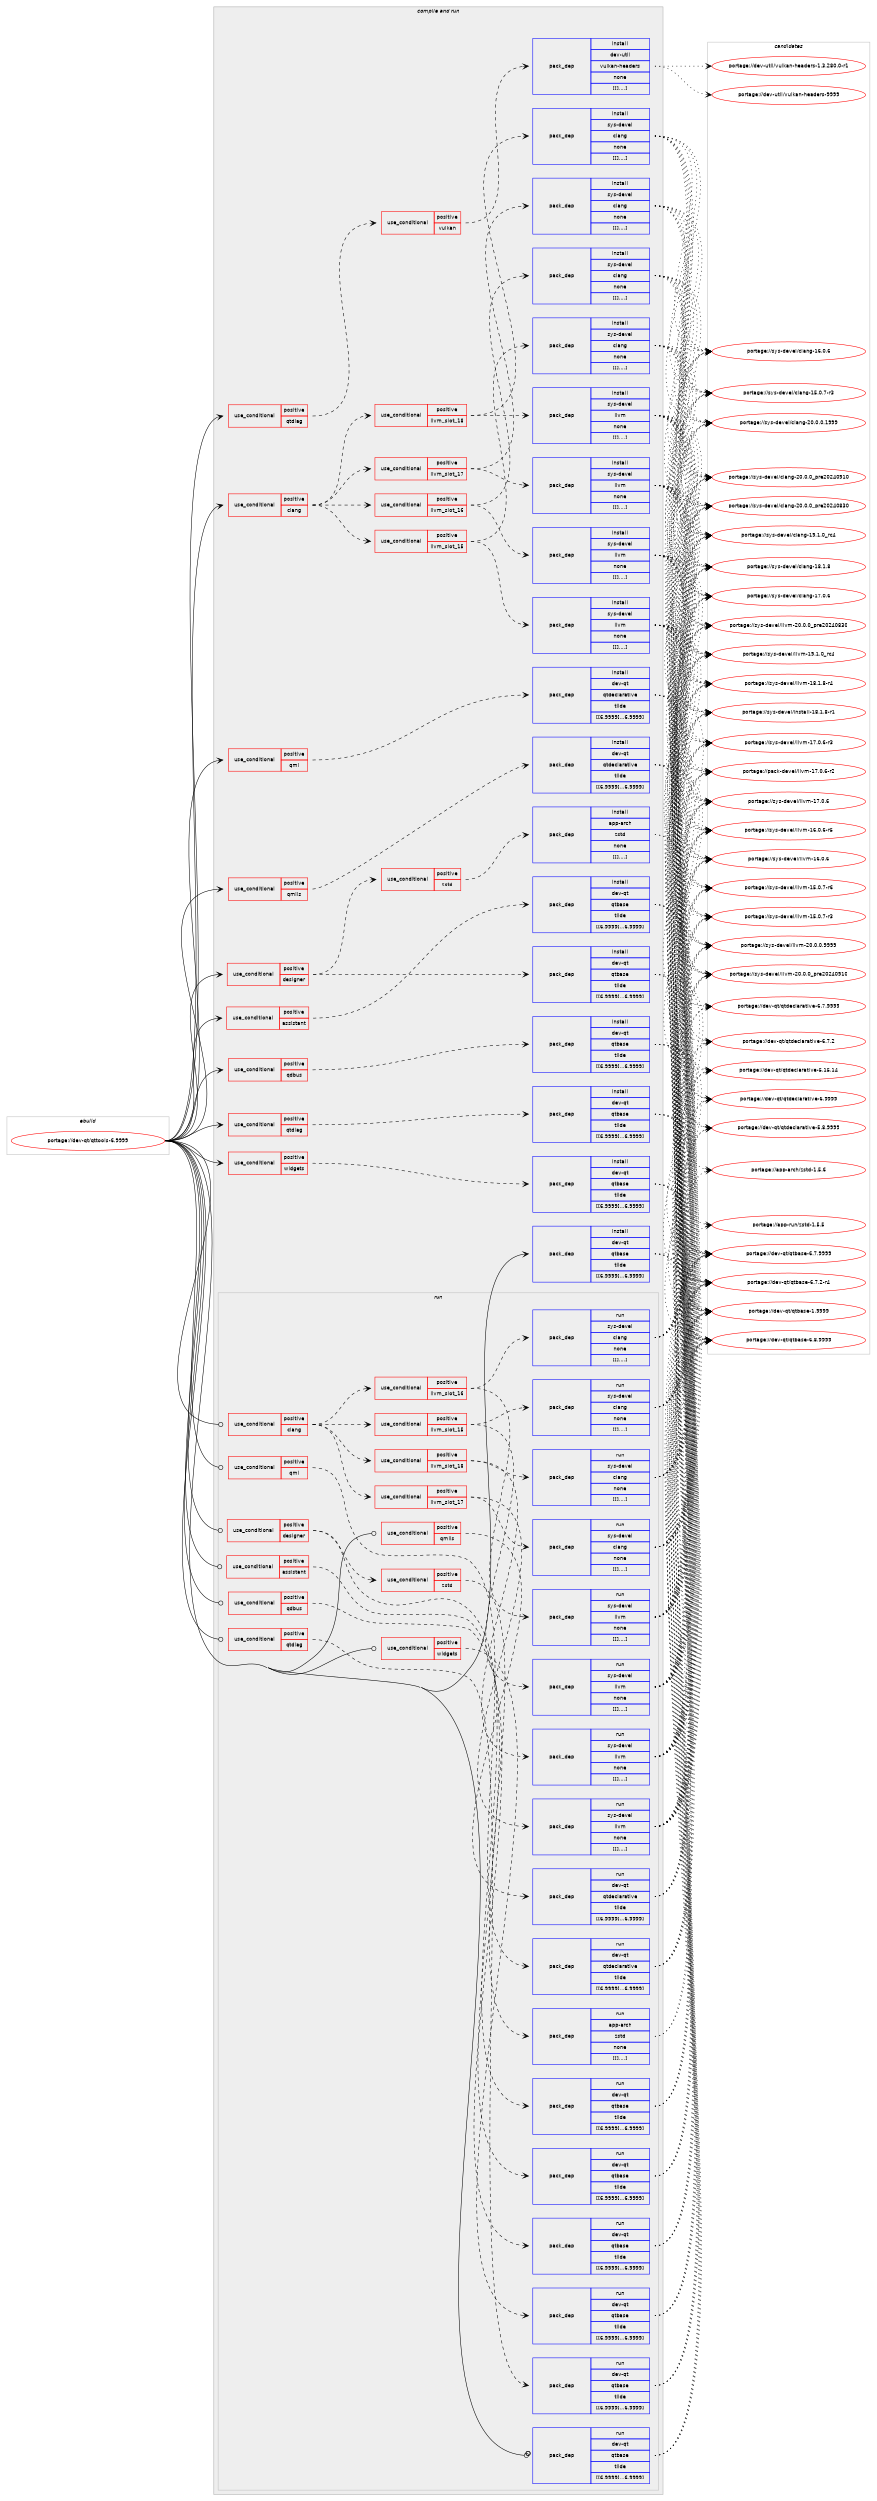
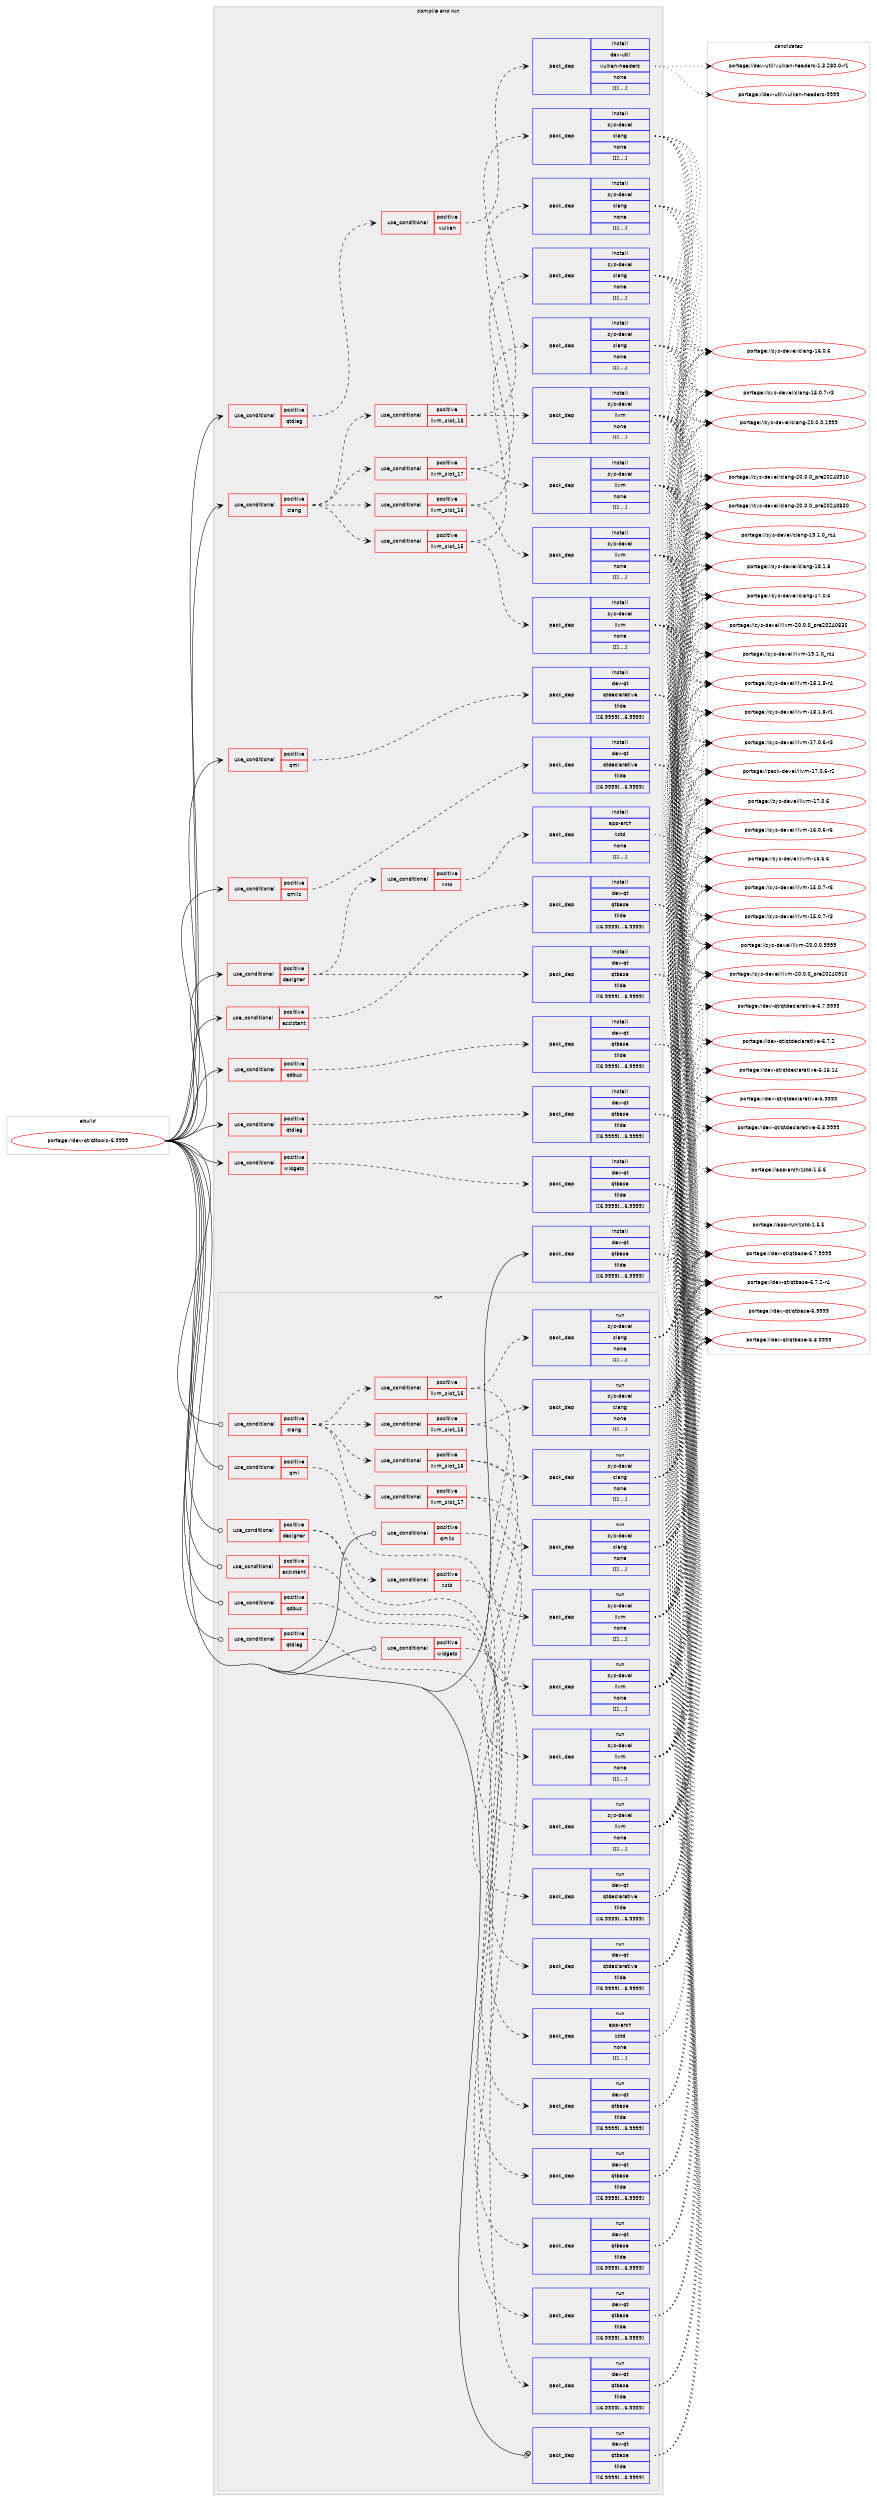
node "portage://sys-devel/install-18.1.8-r1": label "portage://sys-devel/install-18.1.8-r1" -> "portage://sys-devel/llvm-18.1.8-r1"
node "portage://sys-devel/llvm-16.0.6": label "portage://sys-devel/llvm-16.0.6" -> "portage://sys-devel/llvm-16.6.6"
node "portage://dev-qt/qtbase-1.9999": label "portage://dev-qt/qtbase-1.9999" -> "portage://dev-qt/qtbase-6.9999"
